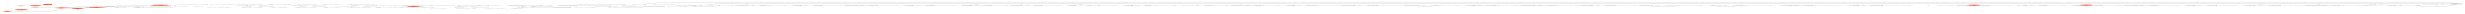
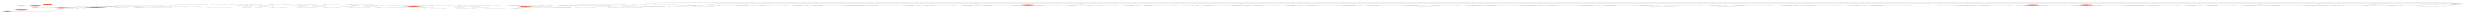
node "final TextBox that = (TextBox)obj@@@9@@@['1', '1', '0']": fillcolor tomato -> white
node "return false@@@50@@@['0', '0', '1']": fillcolor white -> tomato
node "return false@@@98@@@['0', '0', '1']": fillcolor tomato -> white
node "return false@@@101@@@['0', '0', '1']": fillcolor white -> tomato
node "return false@@@26@@@['1', '1', '1']": fillcolor white -> tomato
node "return true@@@4@@@['1', '1', '1']": fillcolor tomato -> white
